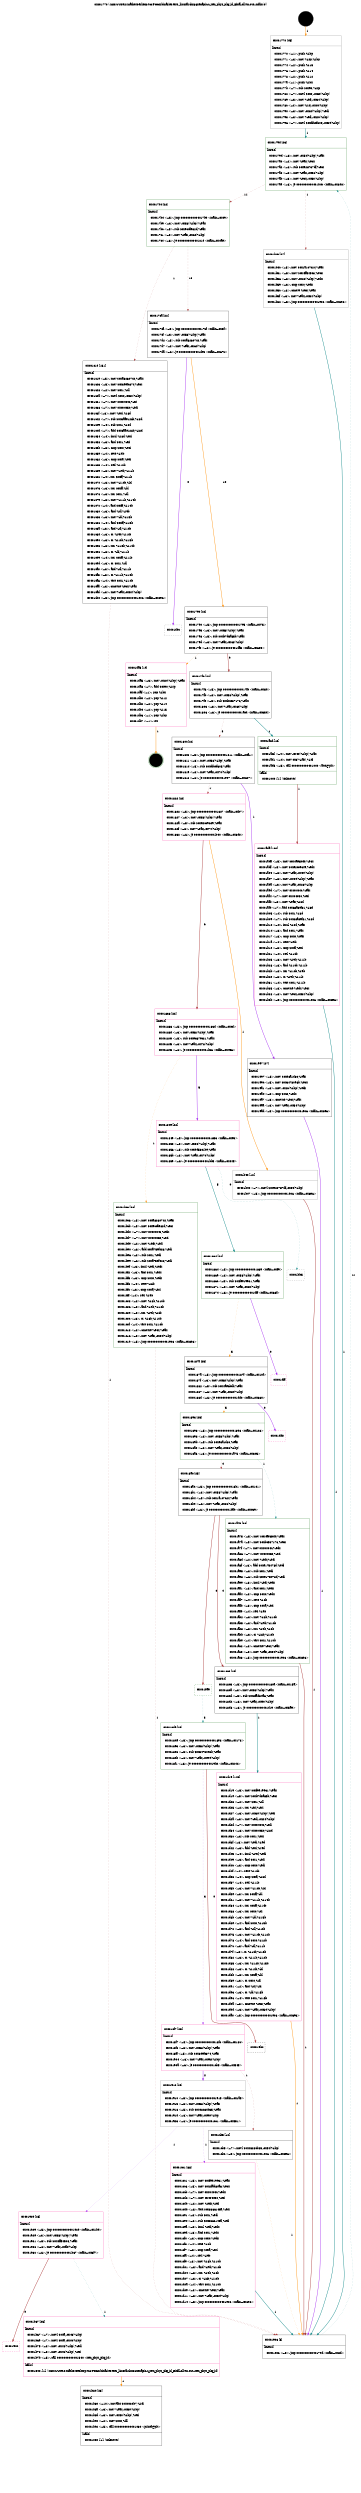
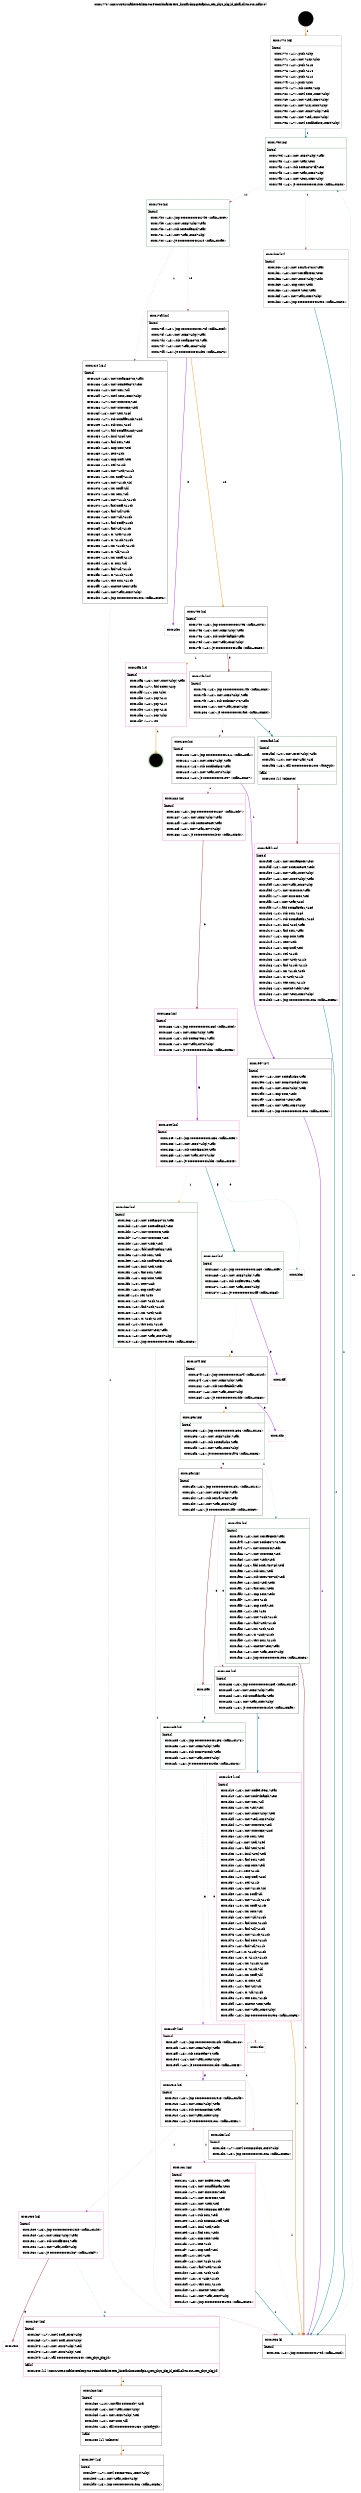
edge "0x401838 [22]" -> "0x401bc6 [88]": now "0x40184e [22]" -> "0x401bc6 [88]"
node "0x401b40 [12]": removed
edge "0x4018ac [25]" -> "0x4018c5 [25]": style bold -> dotted
edge "0x4018de [25]" -> "0x4019b2": style bold -> dotted
node "0x401b97 [18]": added
